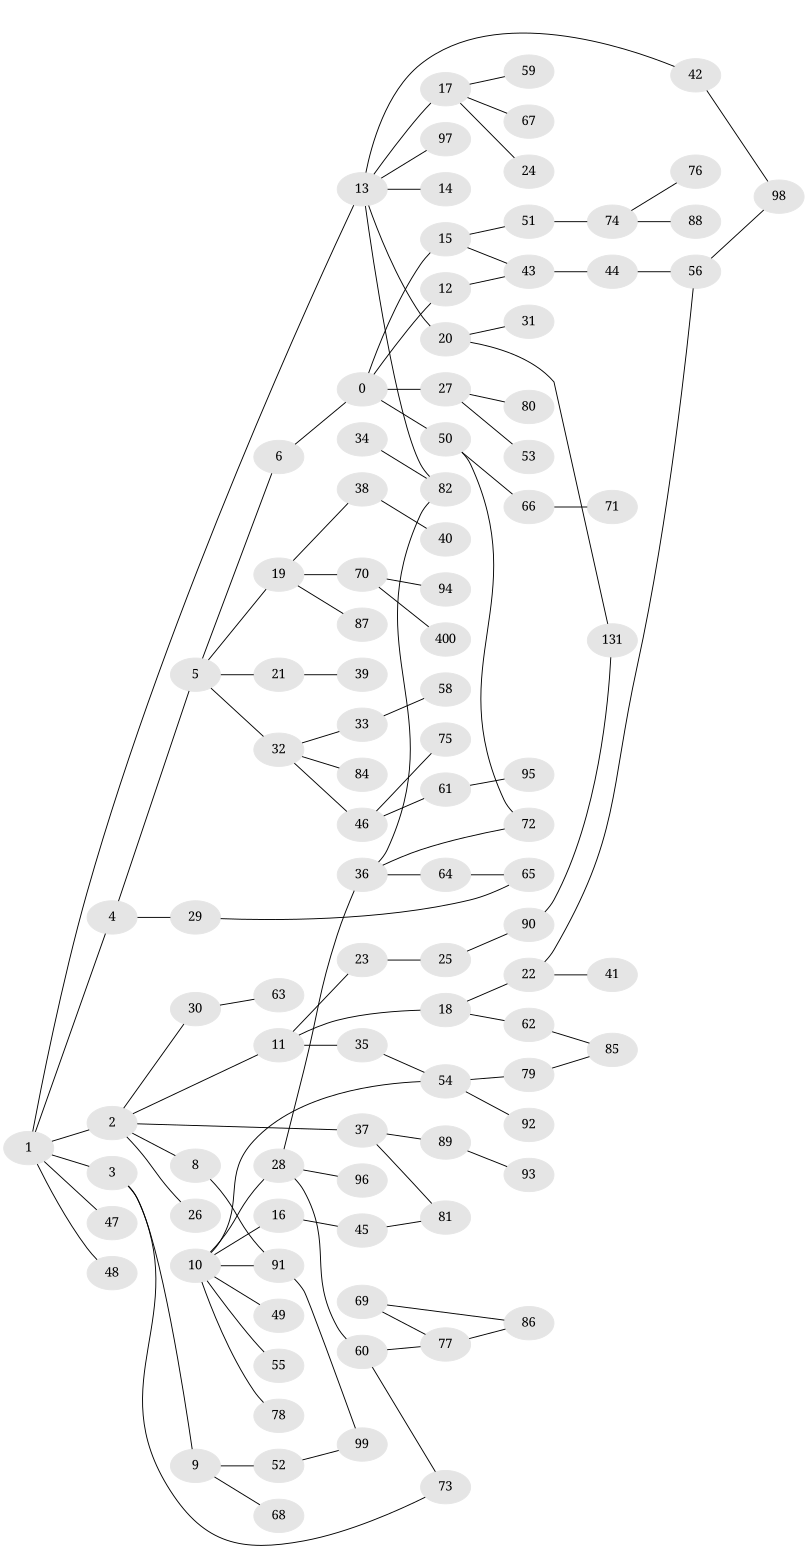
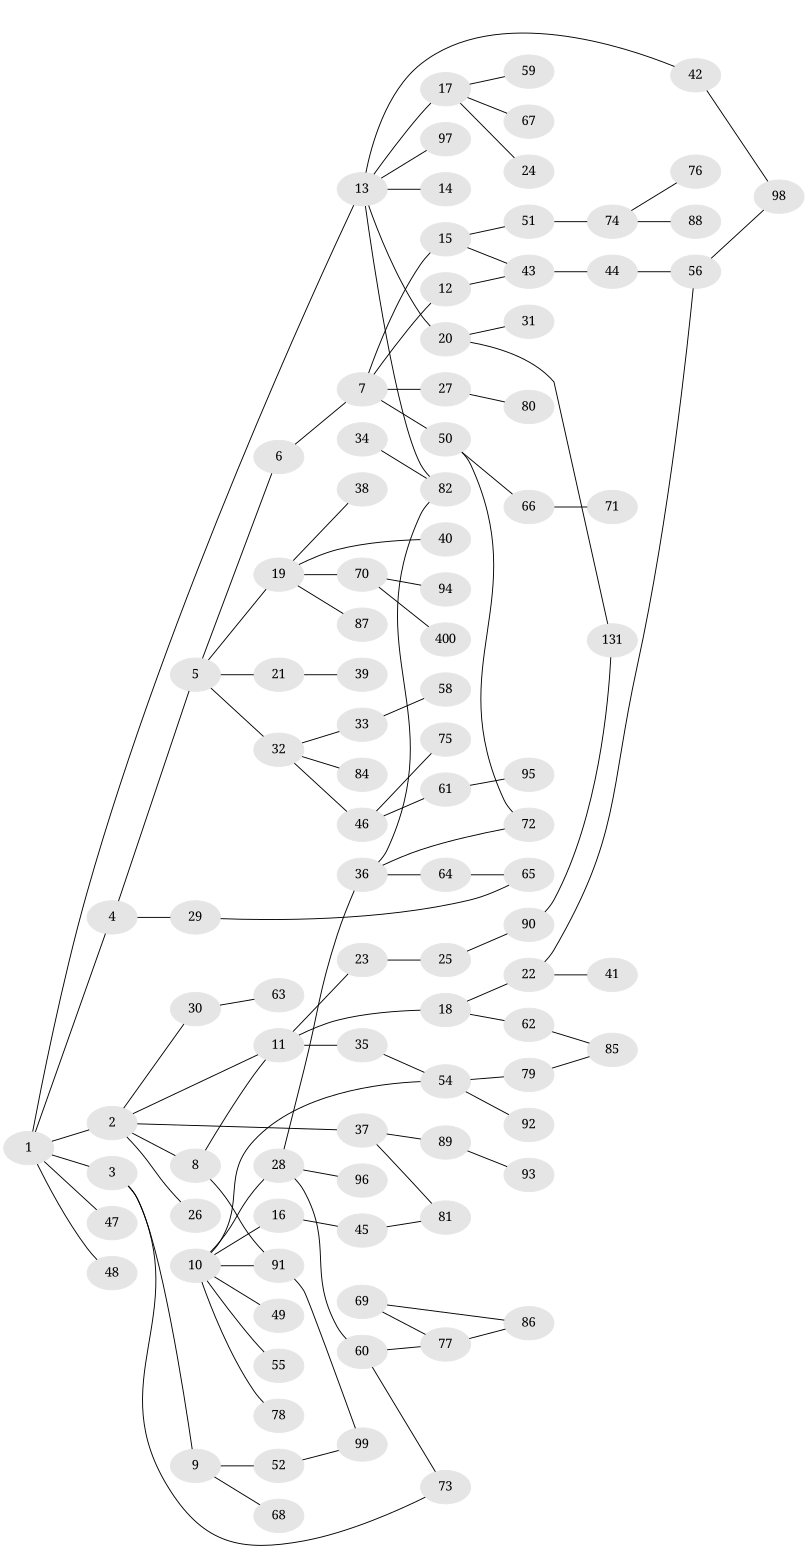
node "0": label "0" -> "7"
node "53": removed
edge "38" -- "40": now "19" -- "40"
edge "11" -- "8": added
